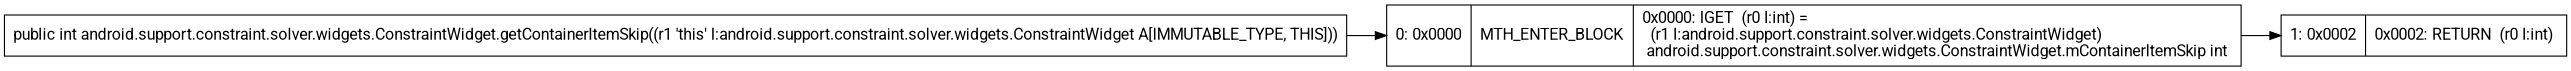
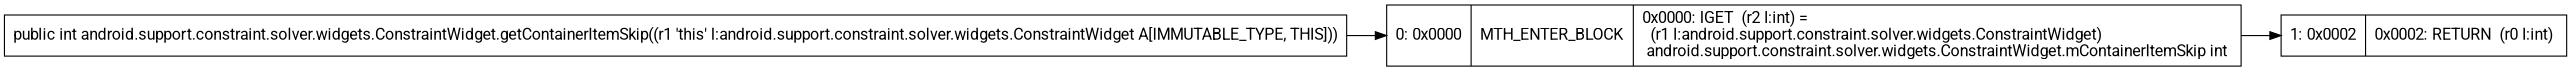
node "0: 0x0000": text "0x0000: IGET  (r0 I:int) =" -> "0x0000: IGET  (r2 I:int) ="
